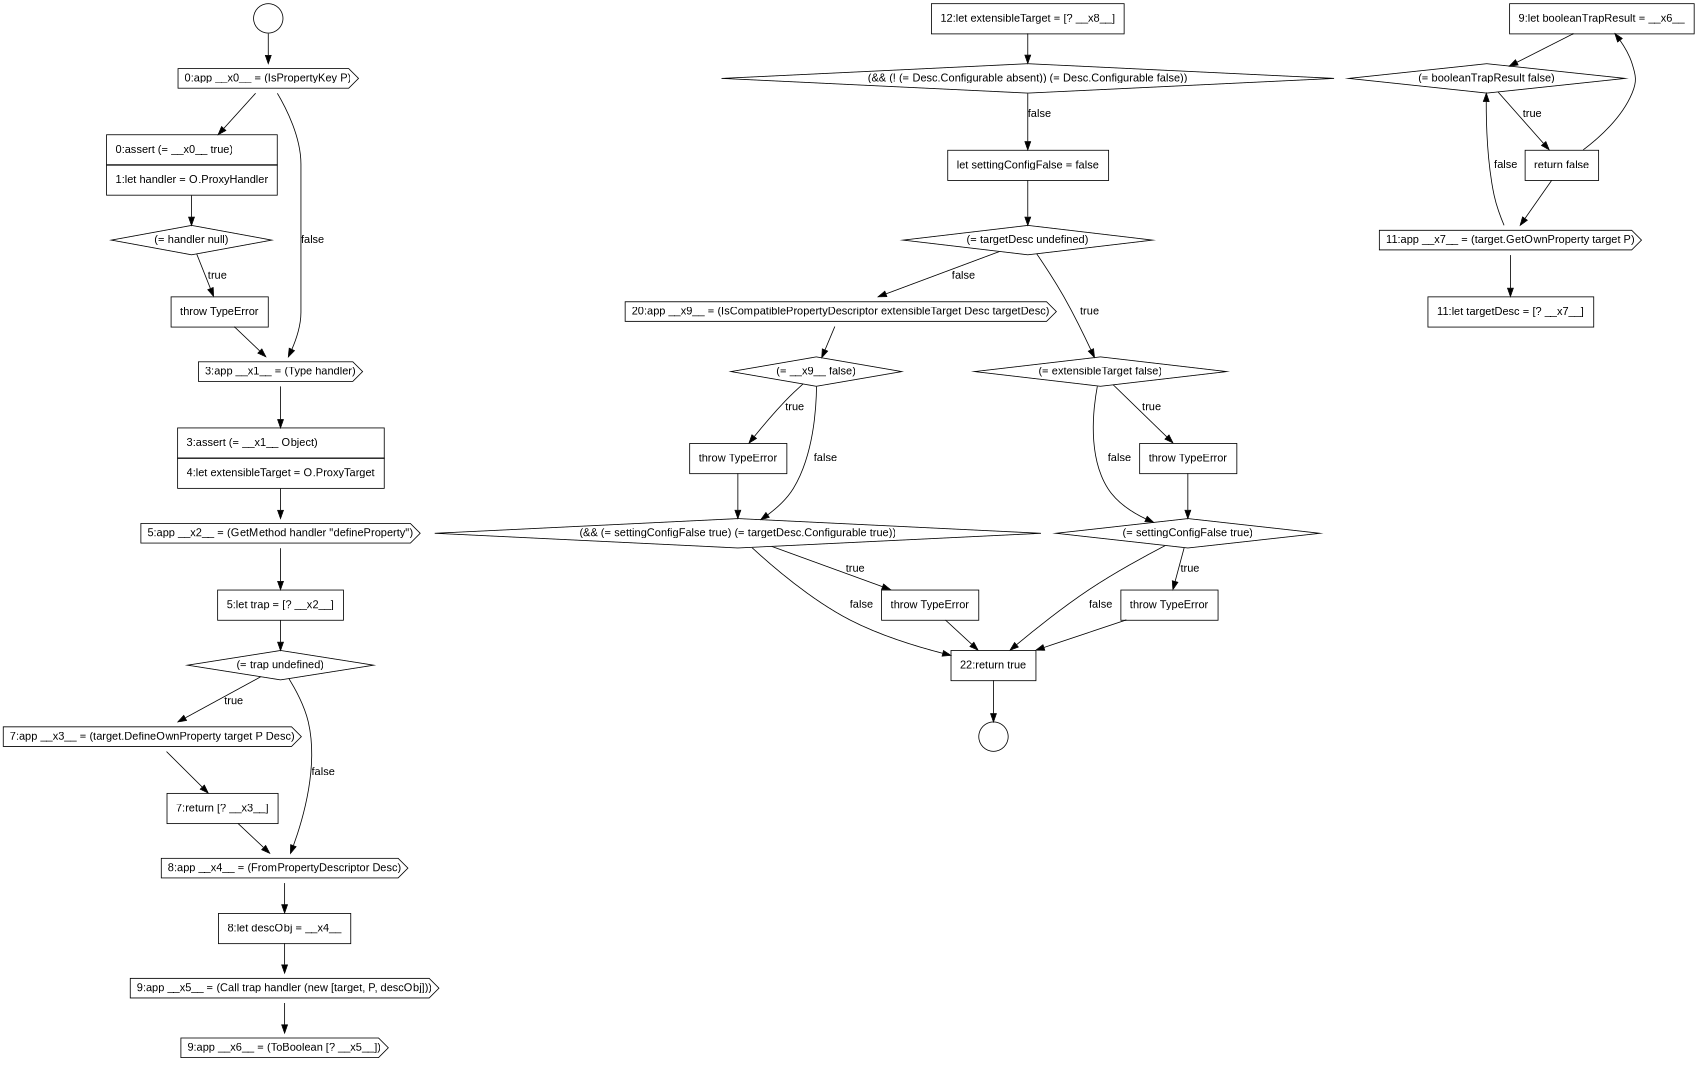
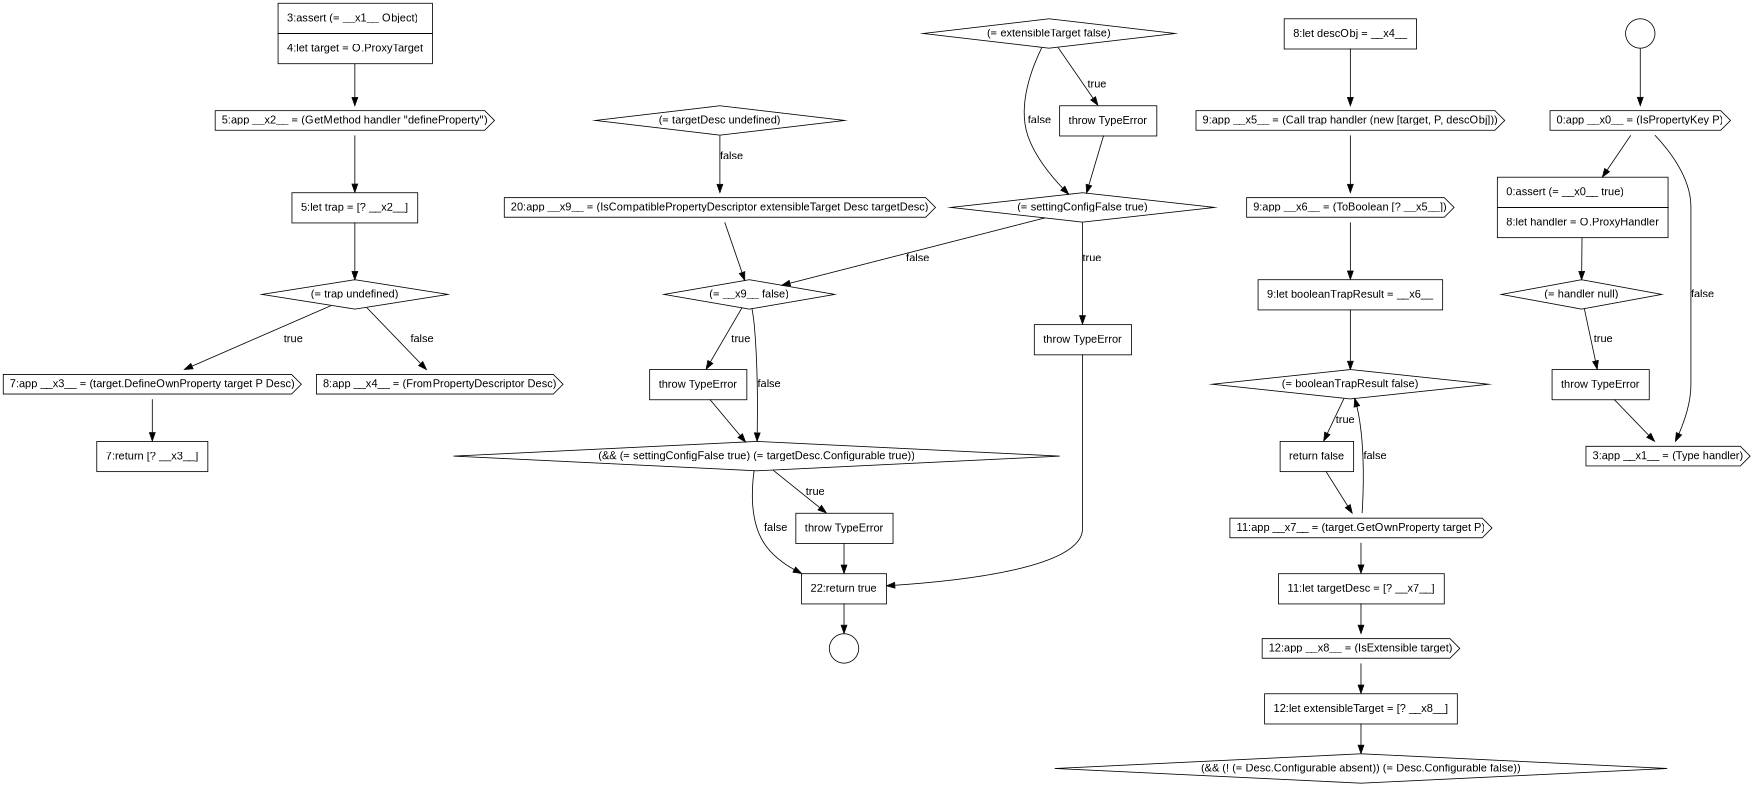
edge "return false" -> "9:let booleanTrapResult = __x6__": now "9:app __x6__ = (ToBoolean [? __x5__])" -> "9:let booleanTrapResult = __x6__"
node "let settingConfigFalse = false": removed
node "0:assert (= __x0__ true)": text "1:let handler = O.ProxyHandler" -> "8:let handler = O.ProxyHandler"
edge "(= targetDesc undefined)" -> "(= extensibleTarget false)": removed, label "true"
edge "3:app __x1__ = (Type handler)" -> "3:assert (= __x1__ Object)": removed
node "3:assert (= __x1__ Object)": text "4:let extensibleTarget = O.ProxyTarget" -> "4:let target = O.ProxyTarget"
edge "(= settingConfigFalse true)" -> "22:return true": now "(= settingConfigFalse true)" -> "(= __x9__ false)"
node "12:app __x8__ = (IsExtensible target)": added
edge "7:return [? __x3__]" -> "8:app __x4__ = (FromPropertyDescriptor Desc)": removed
edge "8:app __x4__ = (FromPropertyDescriptor Desc)" -> "8:let descObj = __x4__": removed
